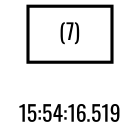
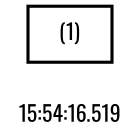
node "(7)": label "(7)" -> "(1)"
